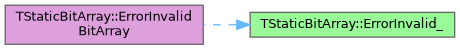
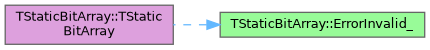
node "TStaticBitArray::ErrorInvalid BitArray": label "TStaticBitArray::ErrorInvalid BitArray" -> "TStaticBitArray::TStatic BitArray"
